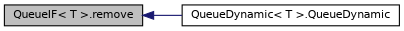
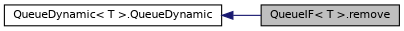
edge "QueueDynamic< T >.QueueDynamic" -> "QueueIF< T >.remove": reversed
